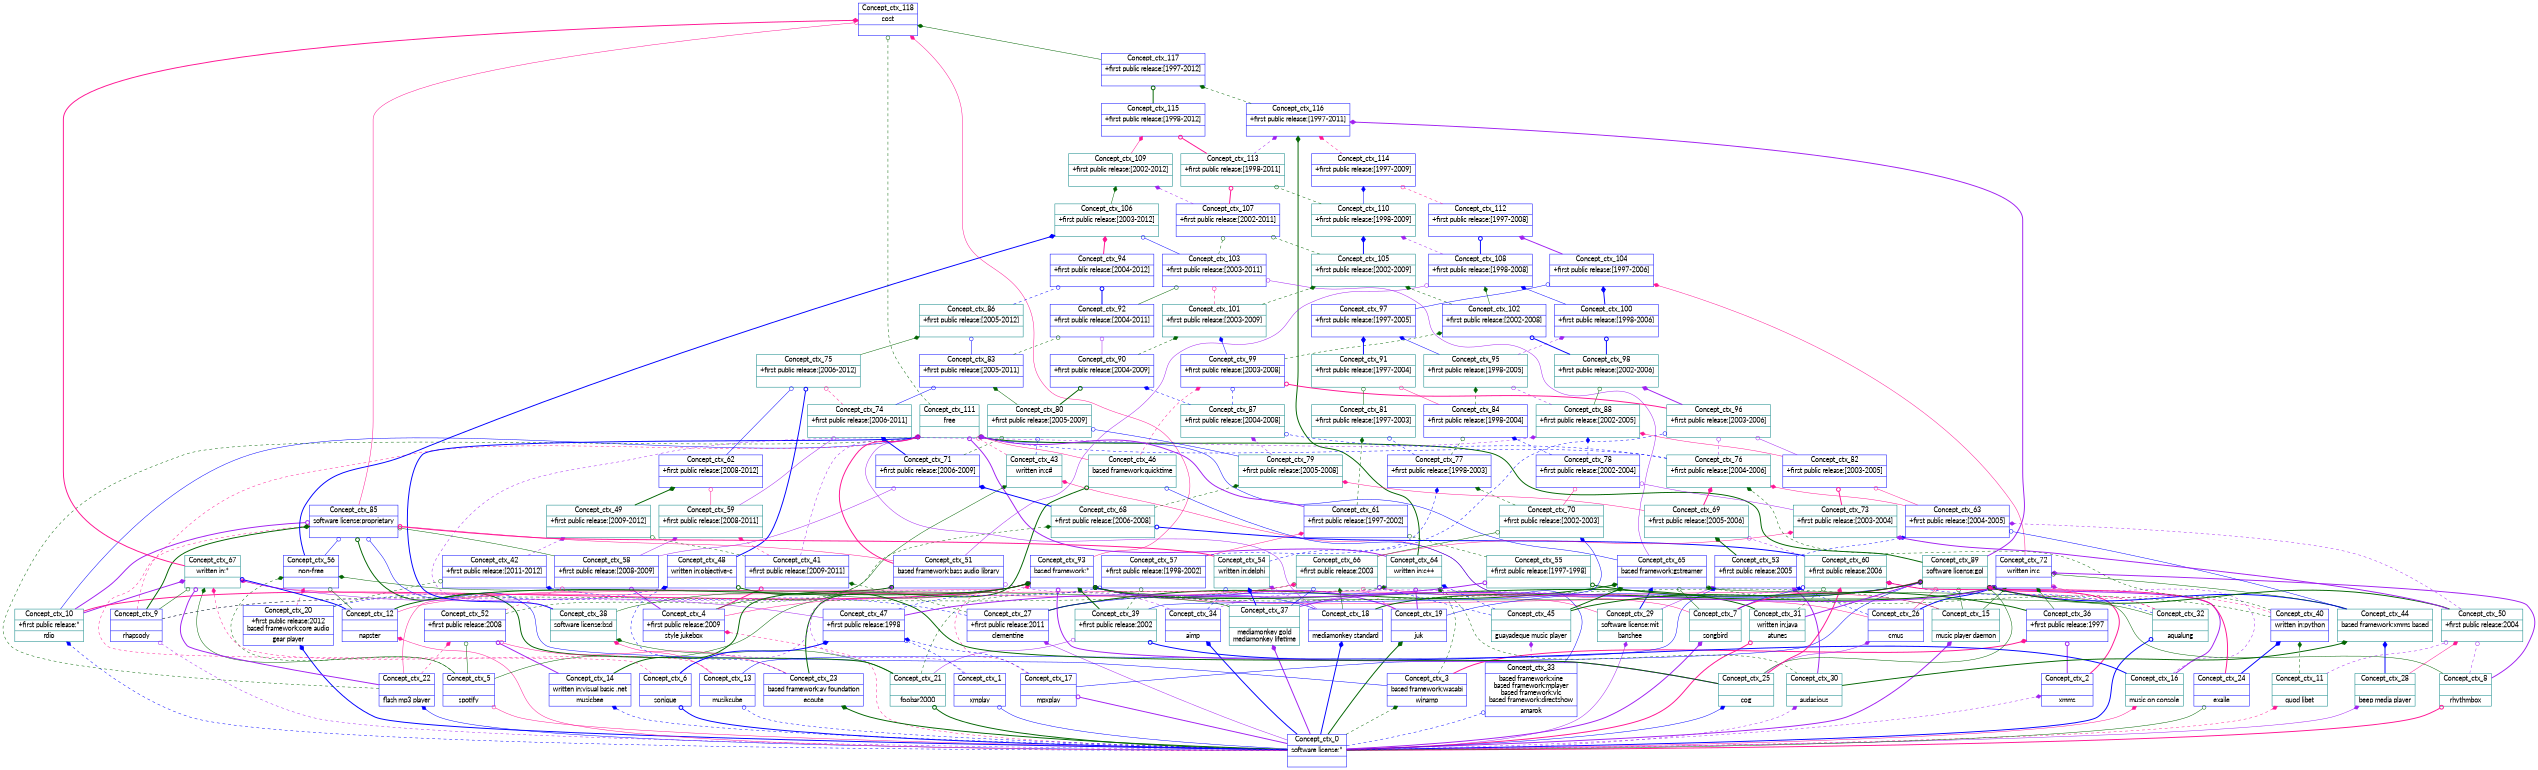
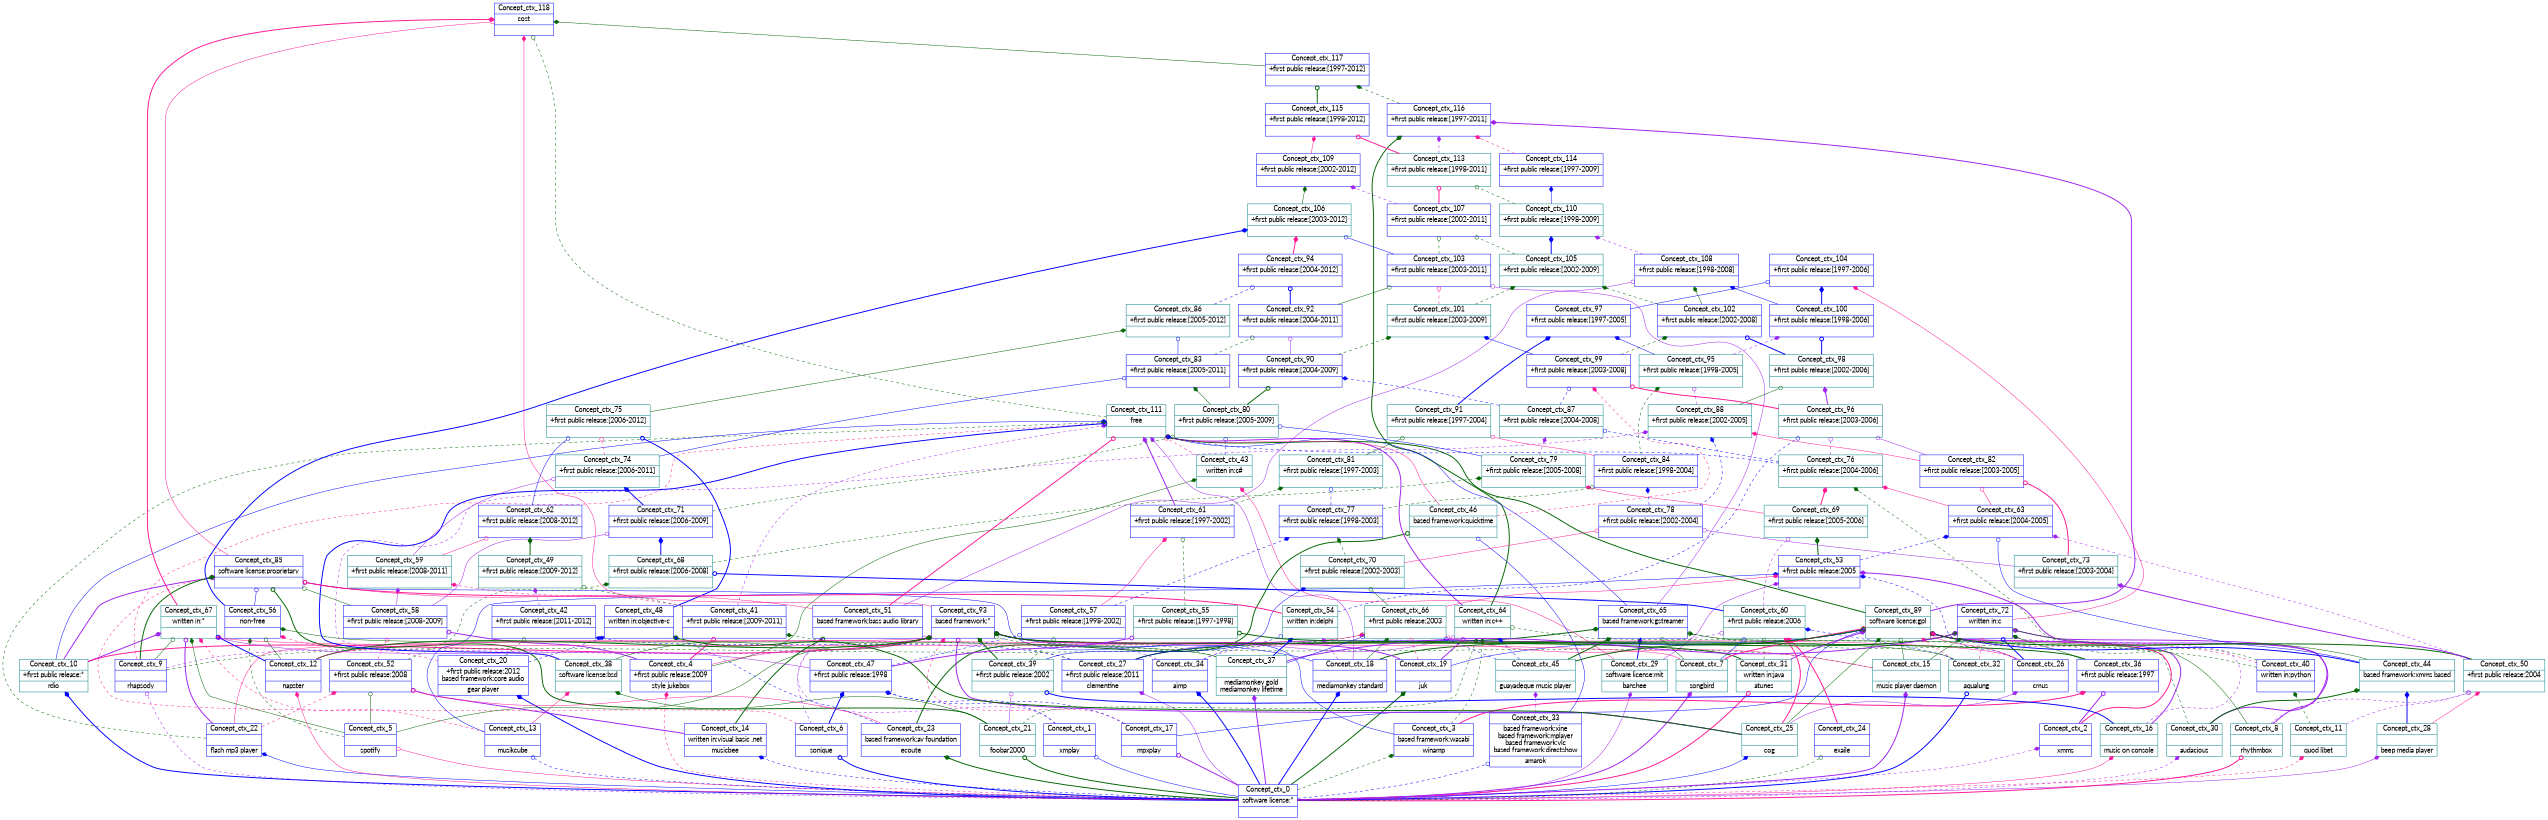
node "Concept_ctx_109": color teal -> blue
node "Concept_ctx_112": removed
edge "Concept_ctx_66" -> "Concept_ctx_73": now "Concept_ctx_66" -> "Concept_ctx_53"
edge "Concept_ctx_24" -> "Concept_ctx_40": removed
edge "Concept_ctx_0" -> "Concept_ctx_10": style dashed -> bold
edge "Concept_ctx_0" -> "Concept_ctx_24": style solid -> dashed
